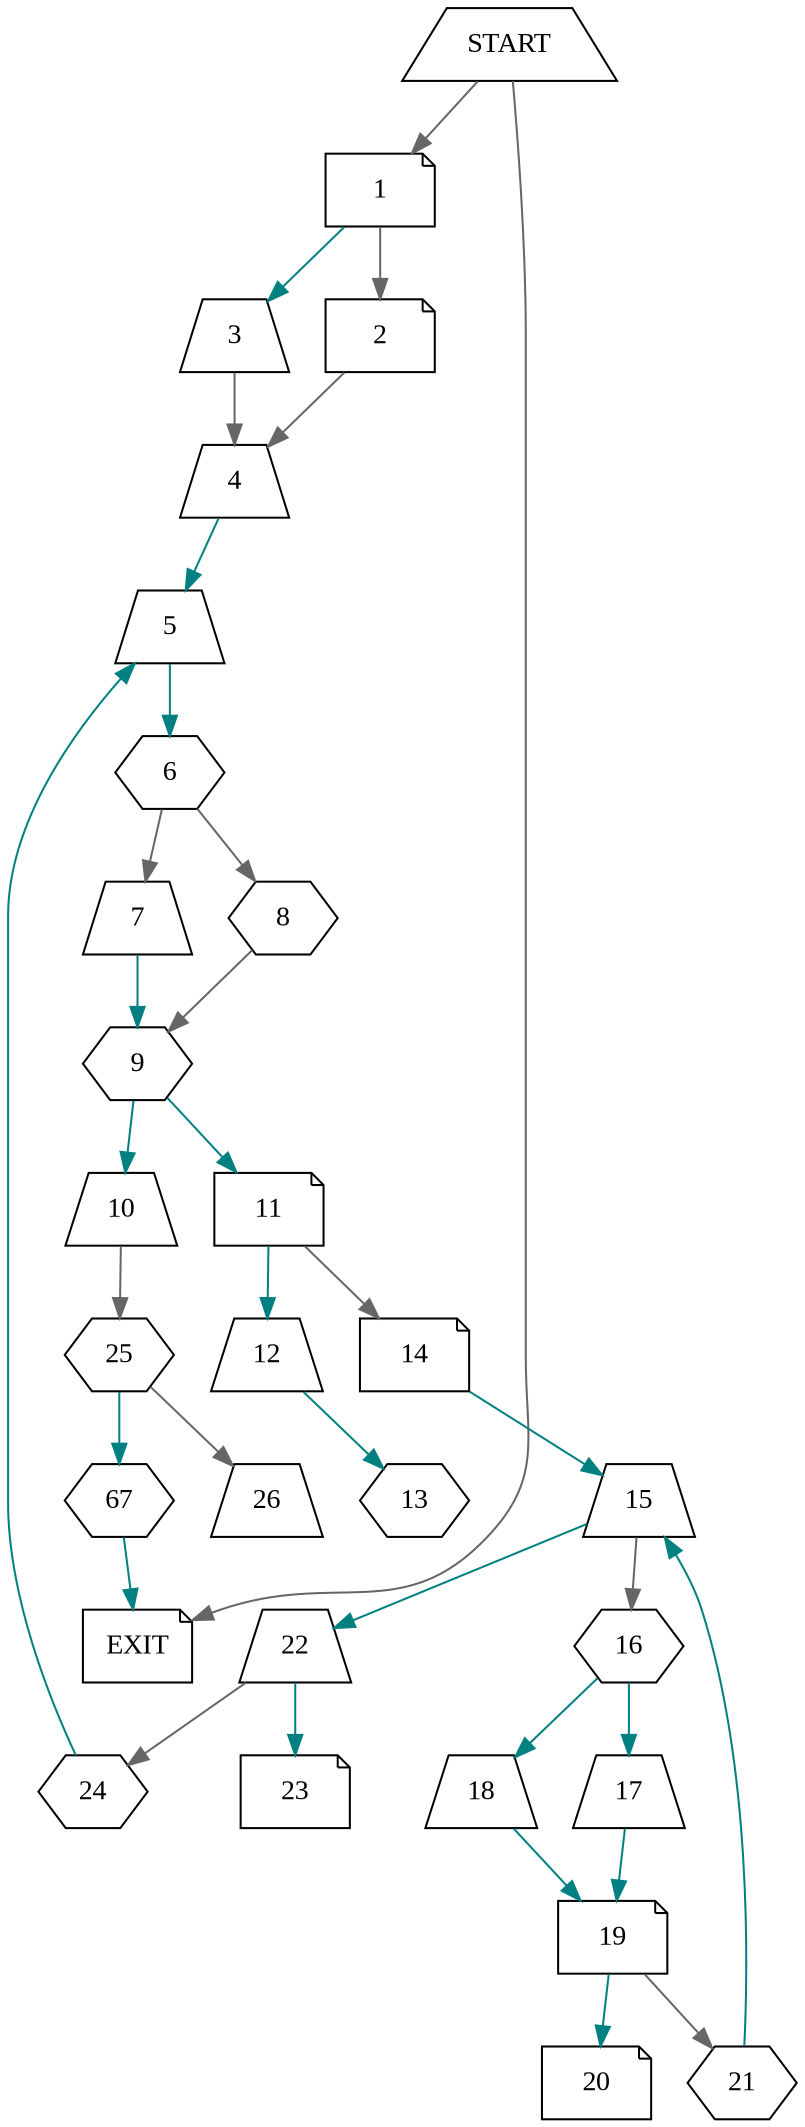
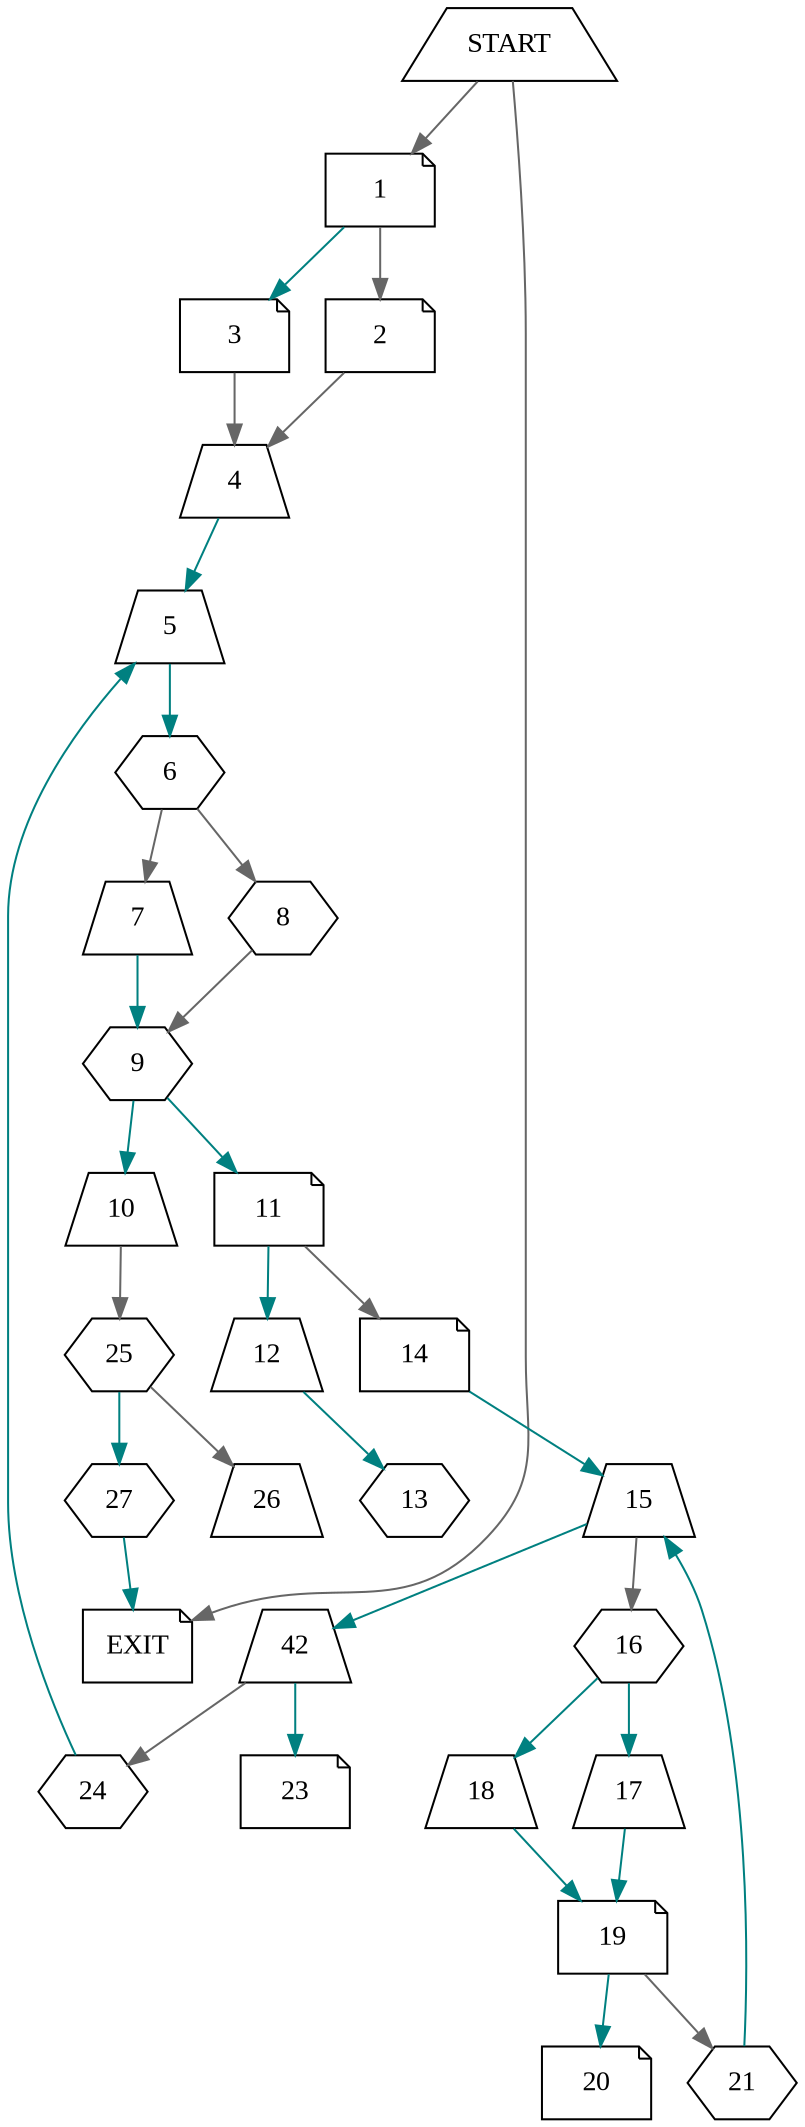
node "3": shape trapezium -> note
node "67": label "67" -> "27"
node "22": label "22" -> "42"
